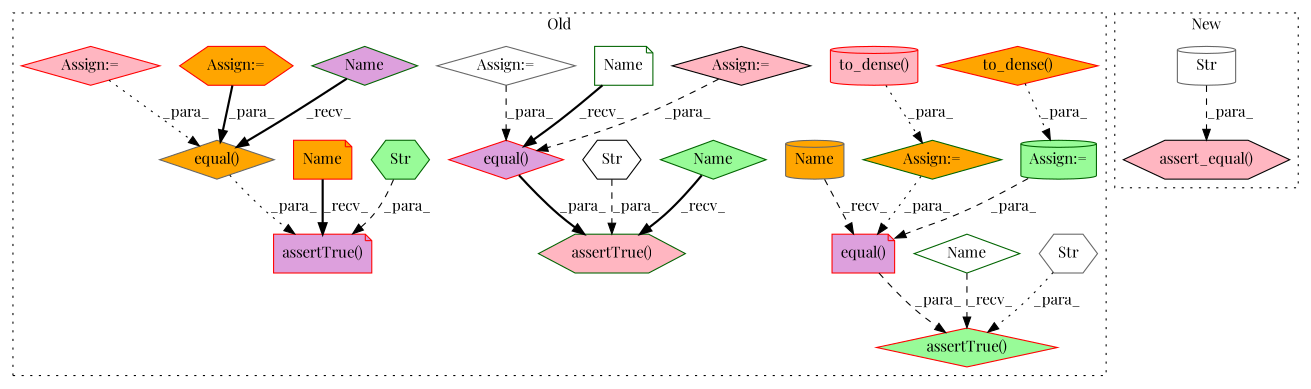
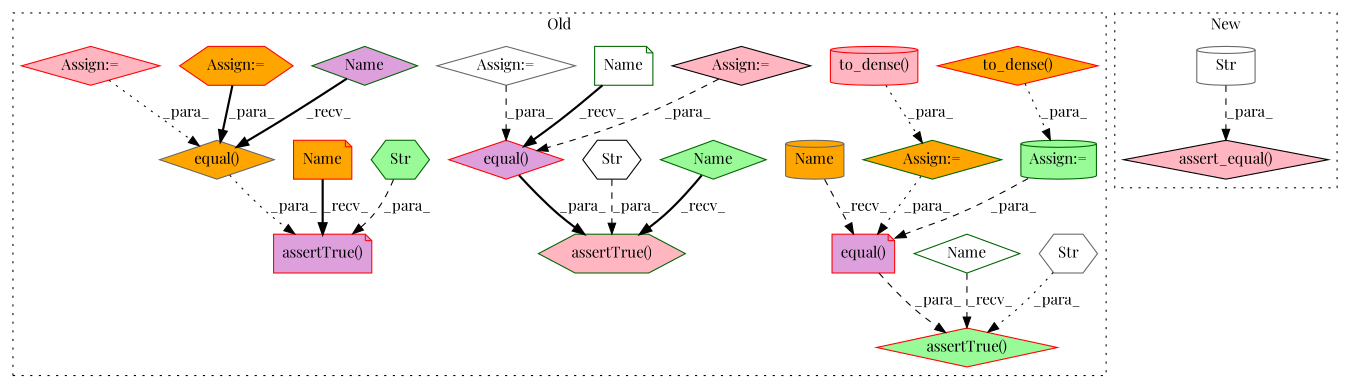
node "assert_equal()": shape hexagon -> diamond
